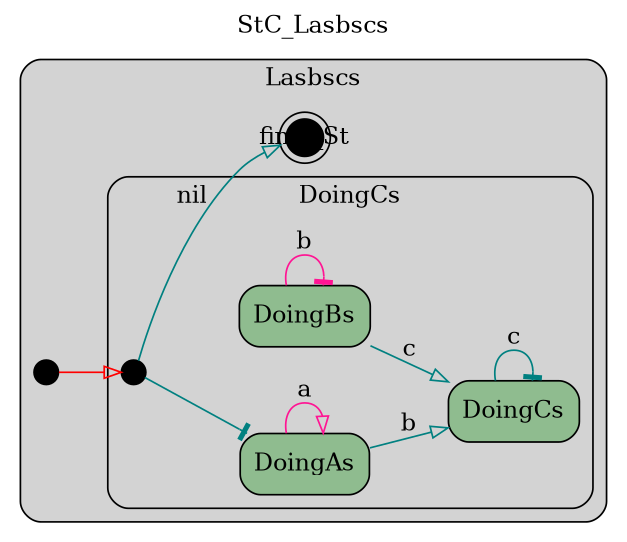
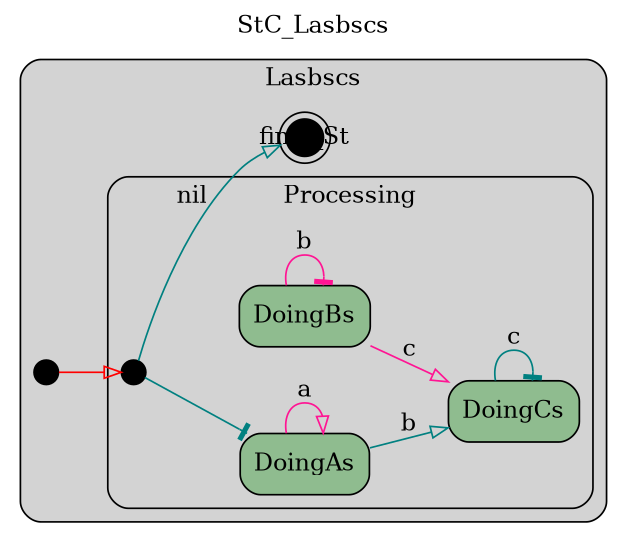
cluster "DoingCs": label "DoingCs" -> "Processing"
edge "DoingBs" -> "DoingCs": color teal -> deeppink
